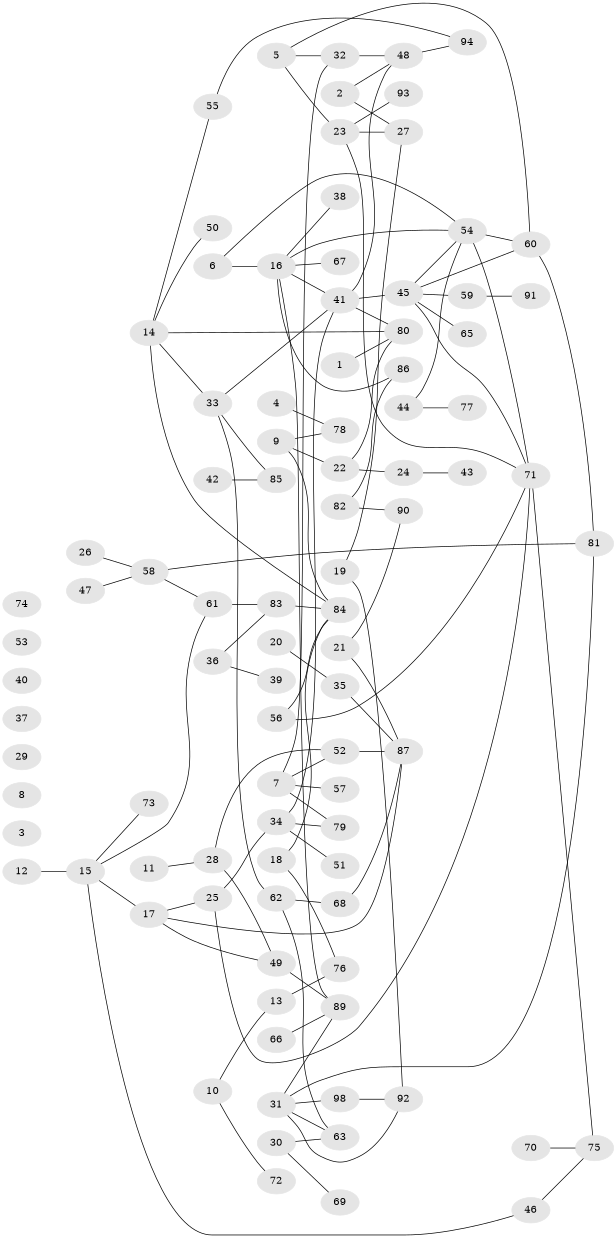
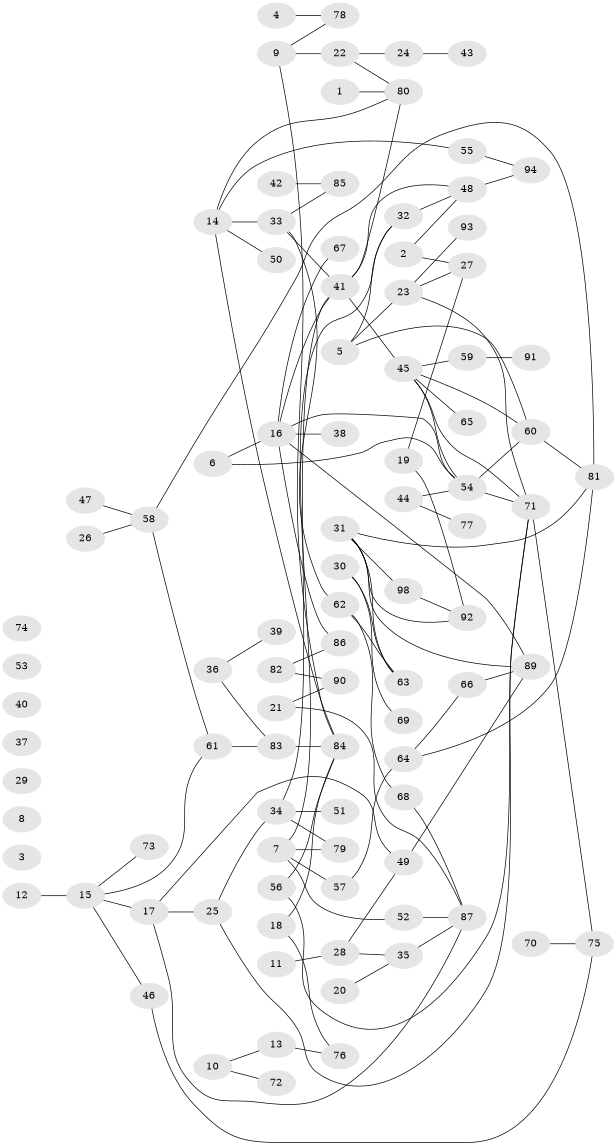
node "64": added
edge "52" -- "28": now "35" -- "28"
